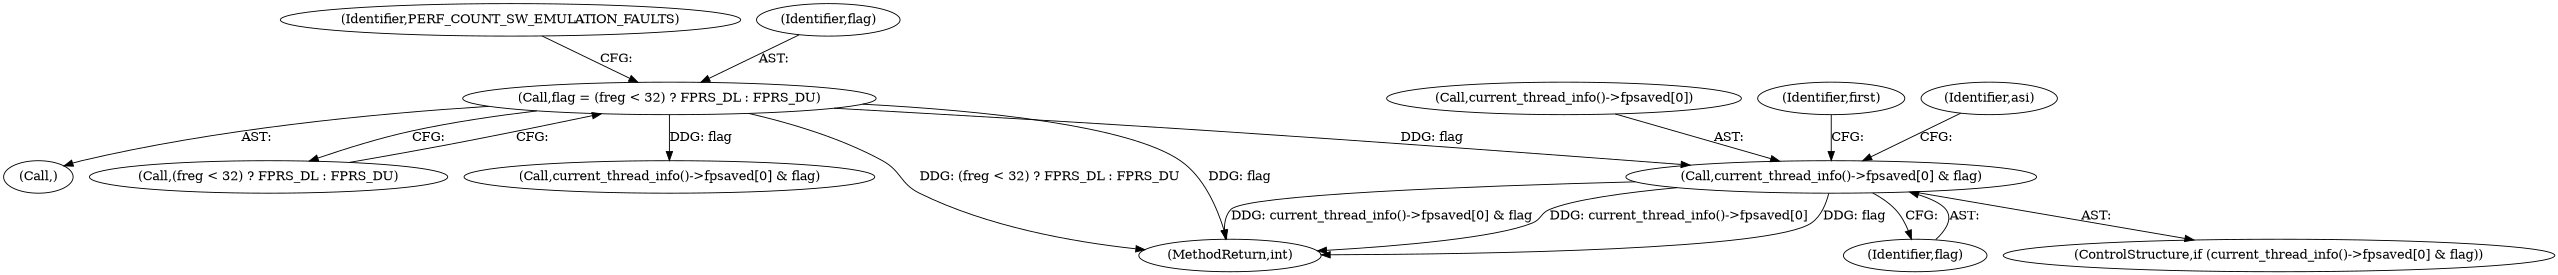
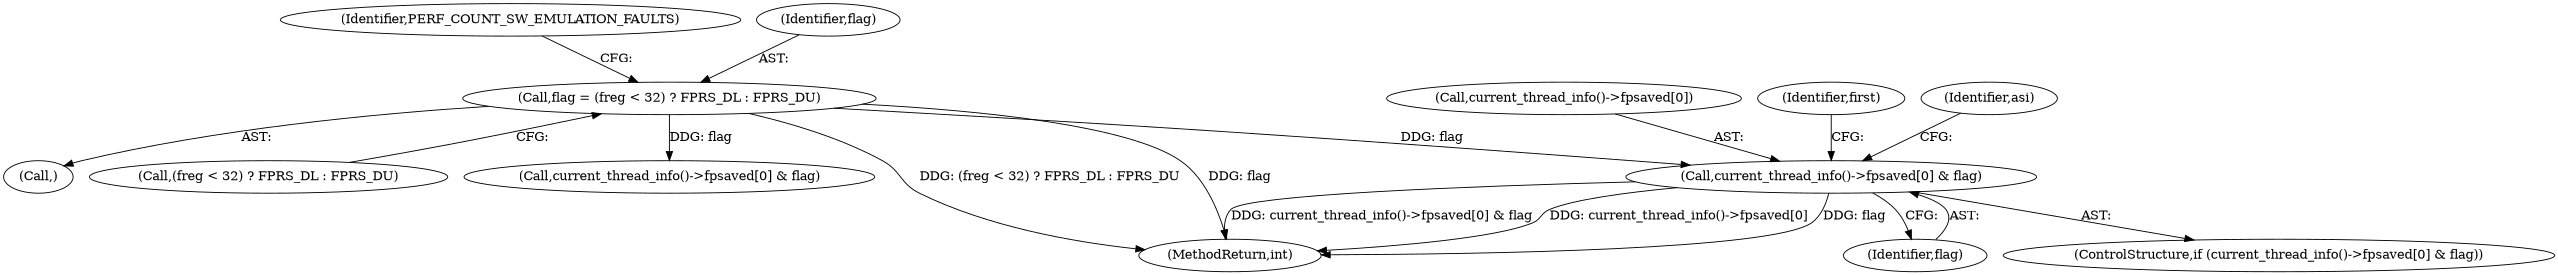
edge "(Call,flag = (freg < 32) ? FPRS_DL : FPRS_DU)" -> "(Call,(freg < 32) ? FPRS_DL : FPRS_DU)": removed, label "CFG:"
